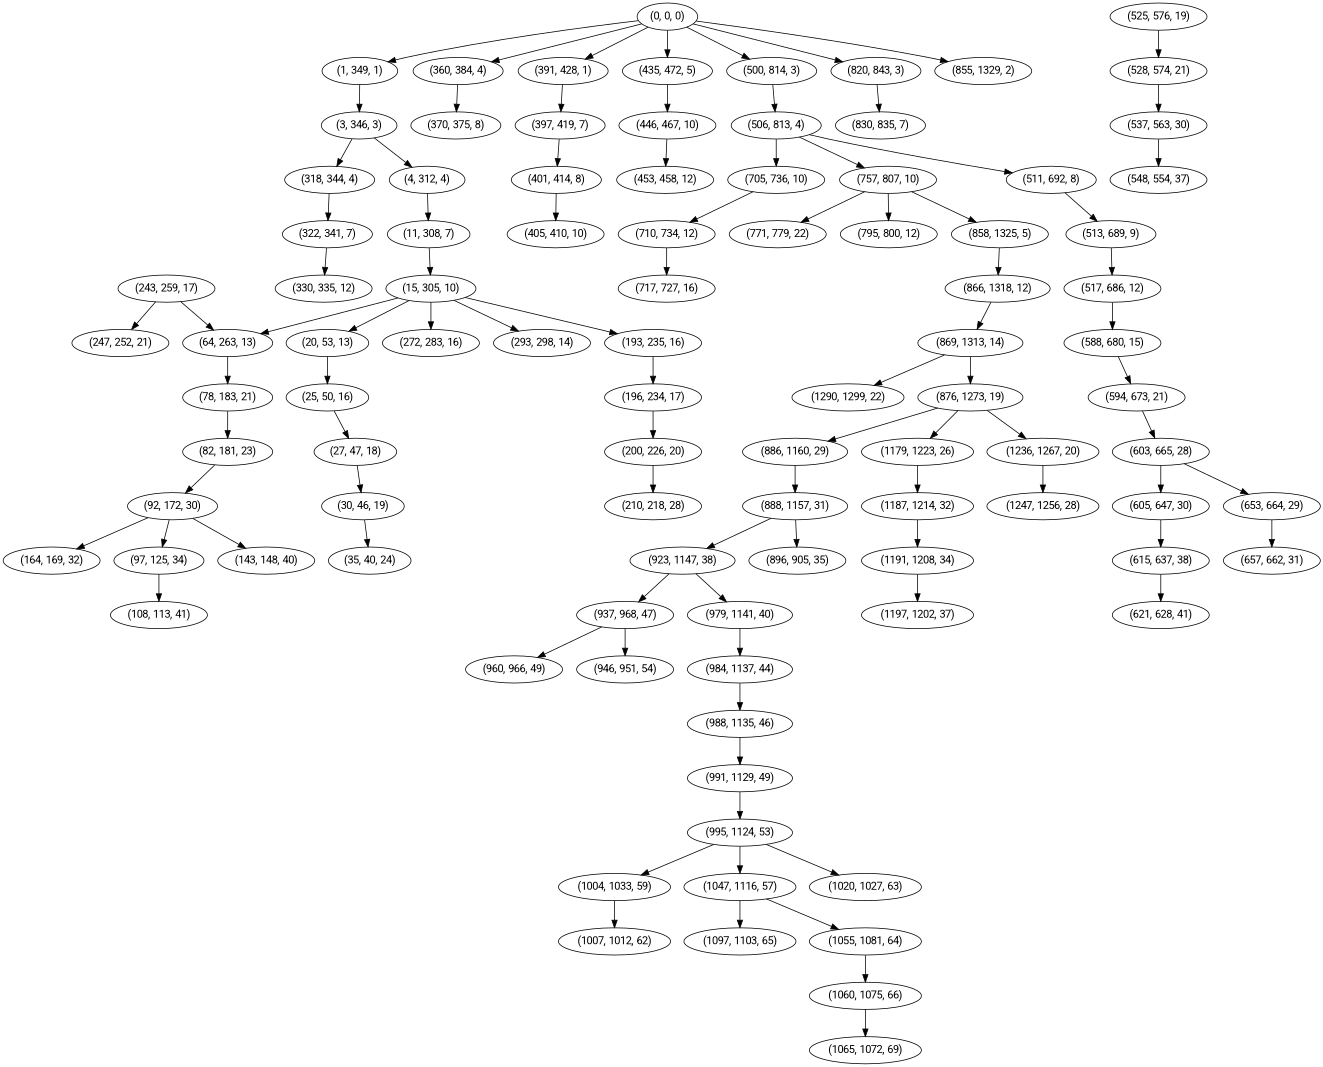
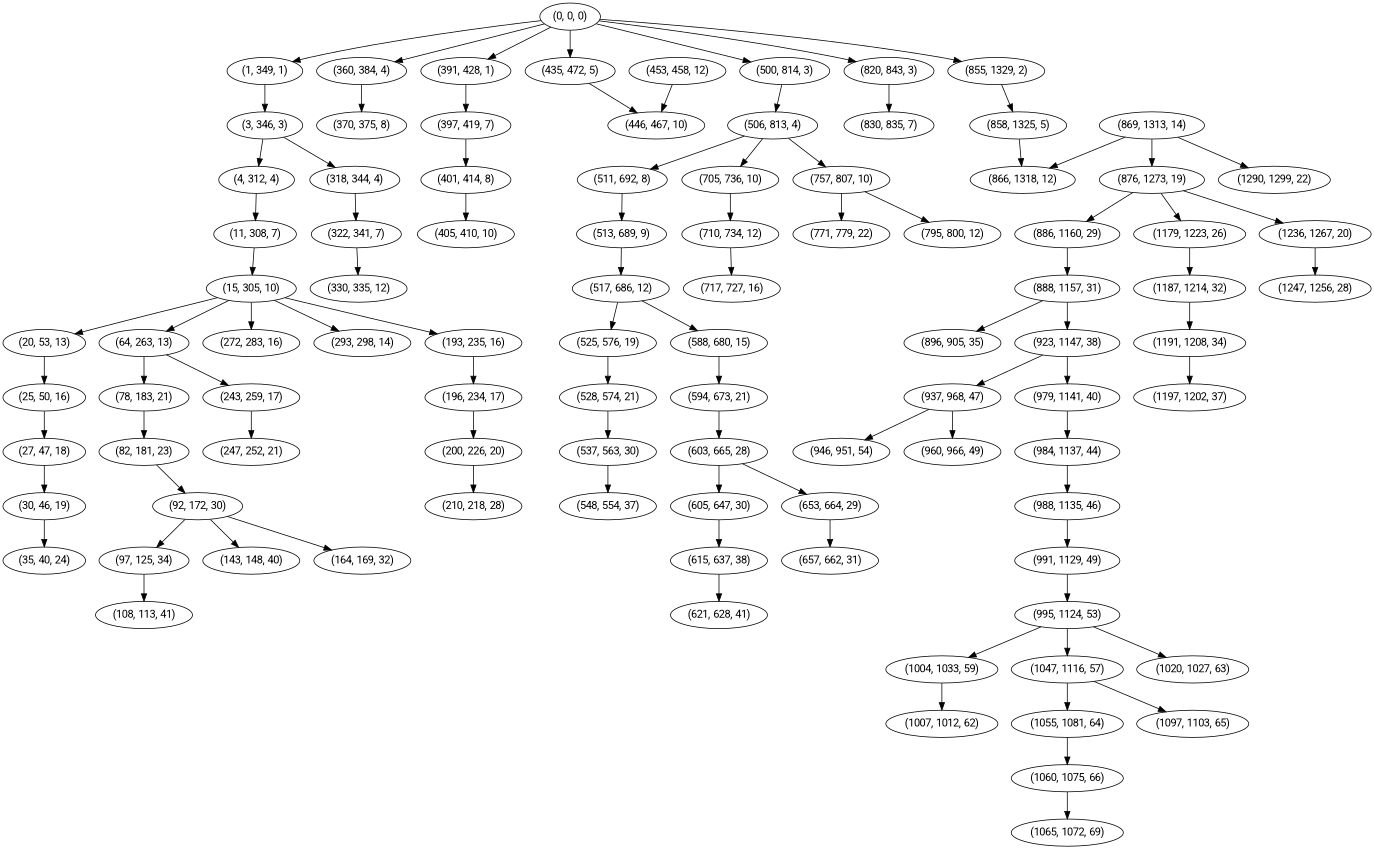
edge "(446, 467, 10)" -> "(453, 458, 12)": reversed
edge "(757, 807, 10)" -> "(858, 1325, 5)": now "(855, 1329, 2)" -> "(858, 1325, 5)"
edge "(517, 686, 12)" -> "(525, 576, 19)": added
edge "(866, 1318, 12)" -> "(869, 1313, 14)": reversed
edge "(243, 259, 17)" -> "(64, 263, 13)": reversed
